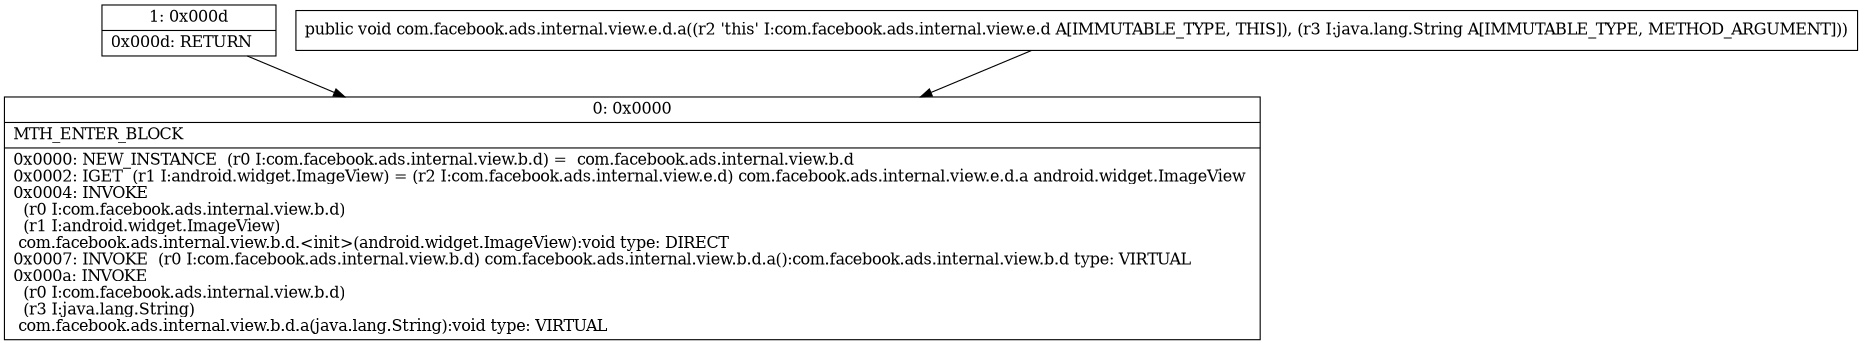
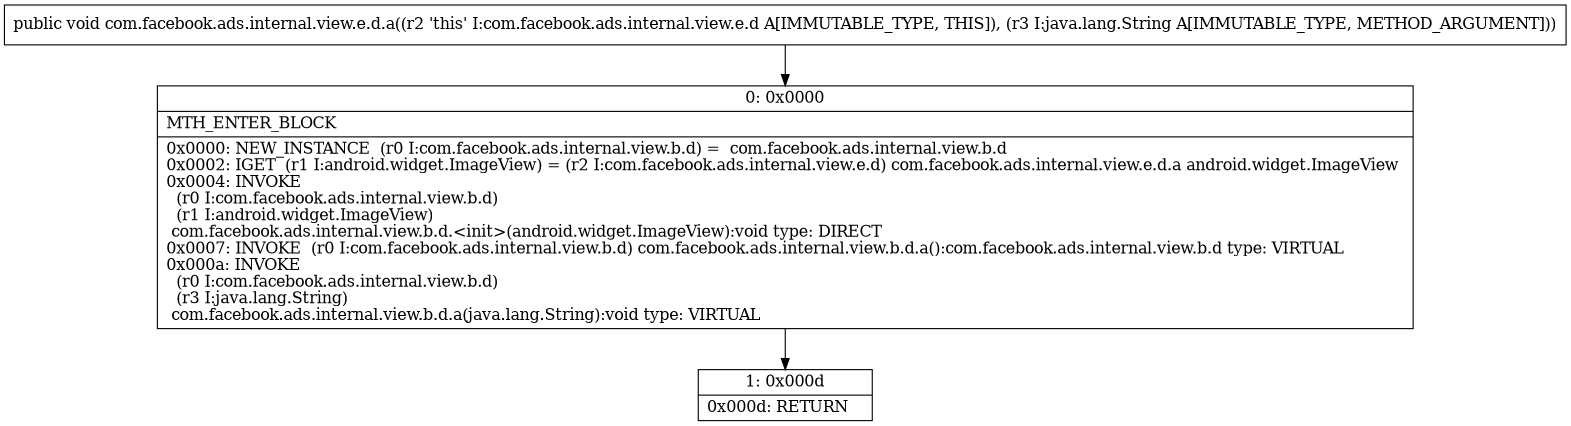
edge "1: 0x000d" -> "0: 0x0000": reversed
